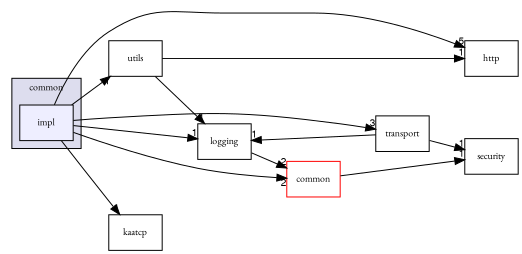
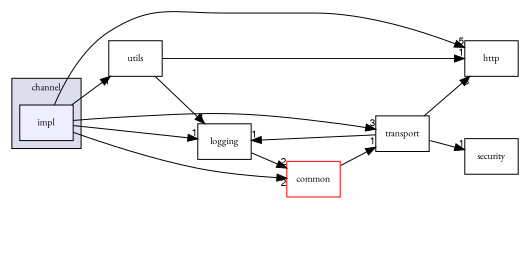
cluster "common": label "common" -> "channel"
edge "transport" -> "http": added
edge "common" -> "security": now "common" -> "transport"
node "kaatcp": removed
